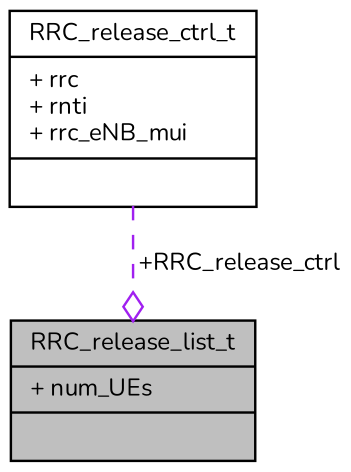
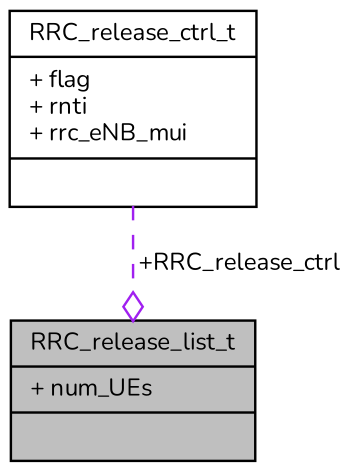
node "RRC_release_ctrl_t": text "+ rrc" -> "+ flag"
